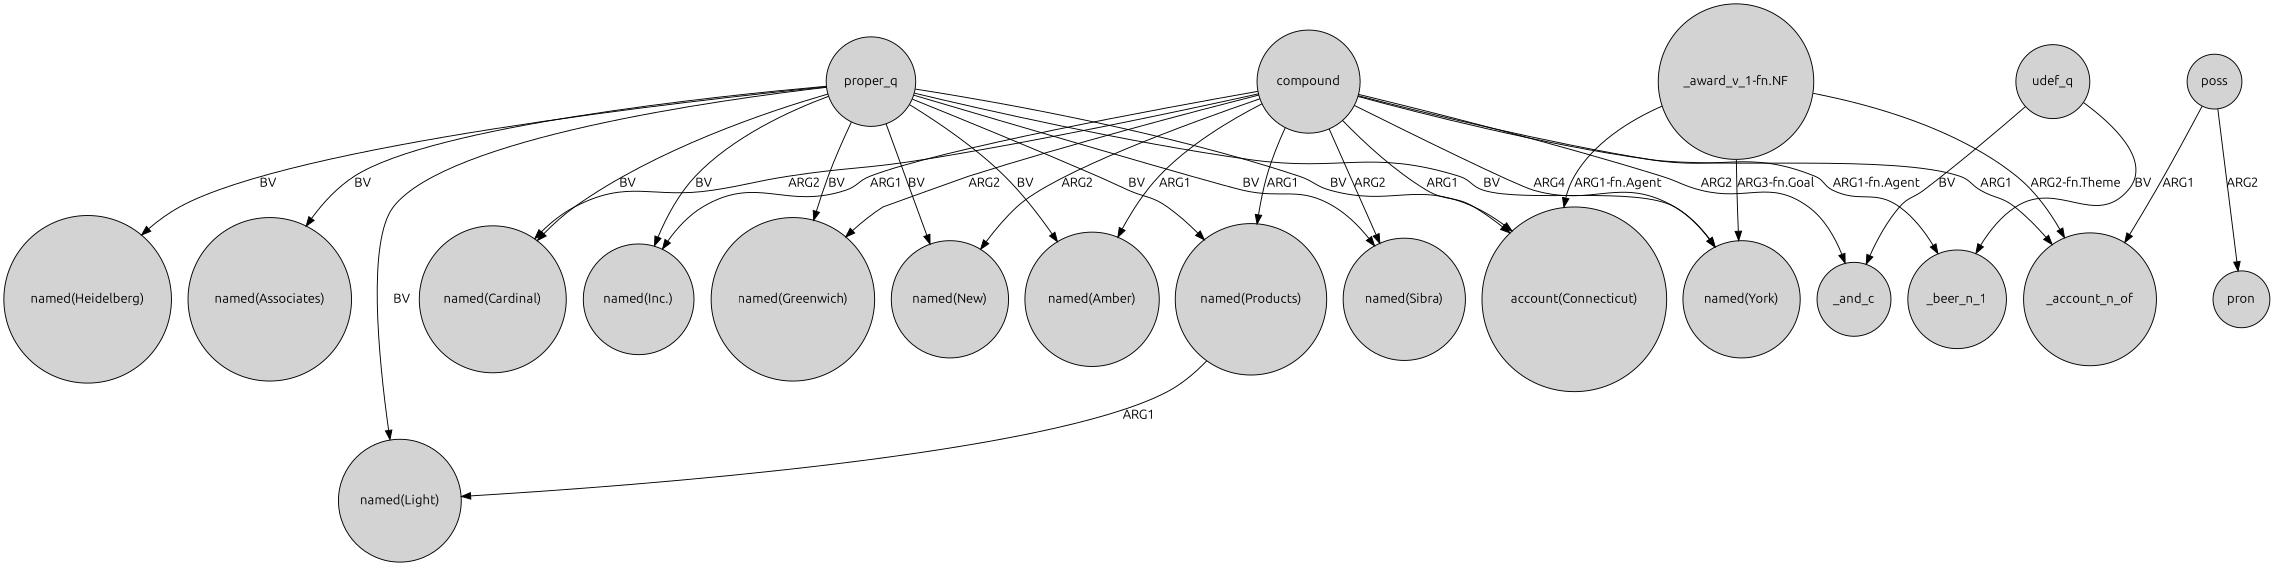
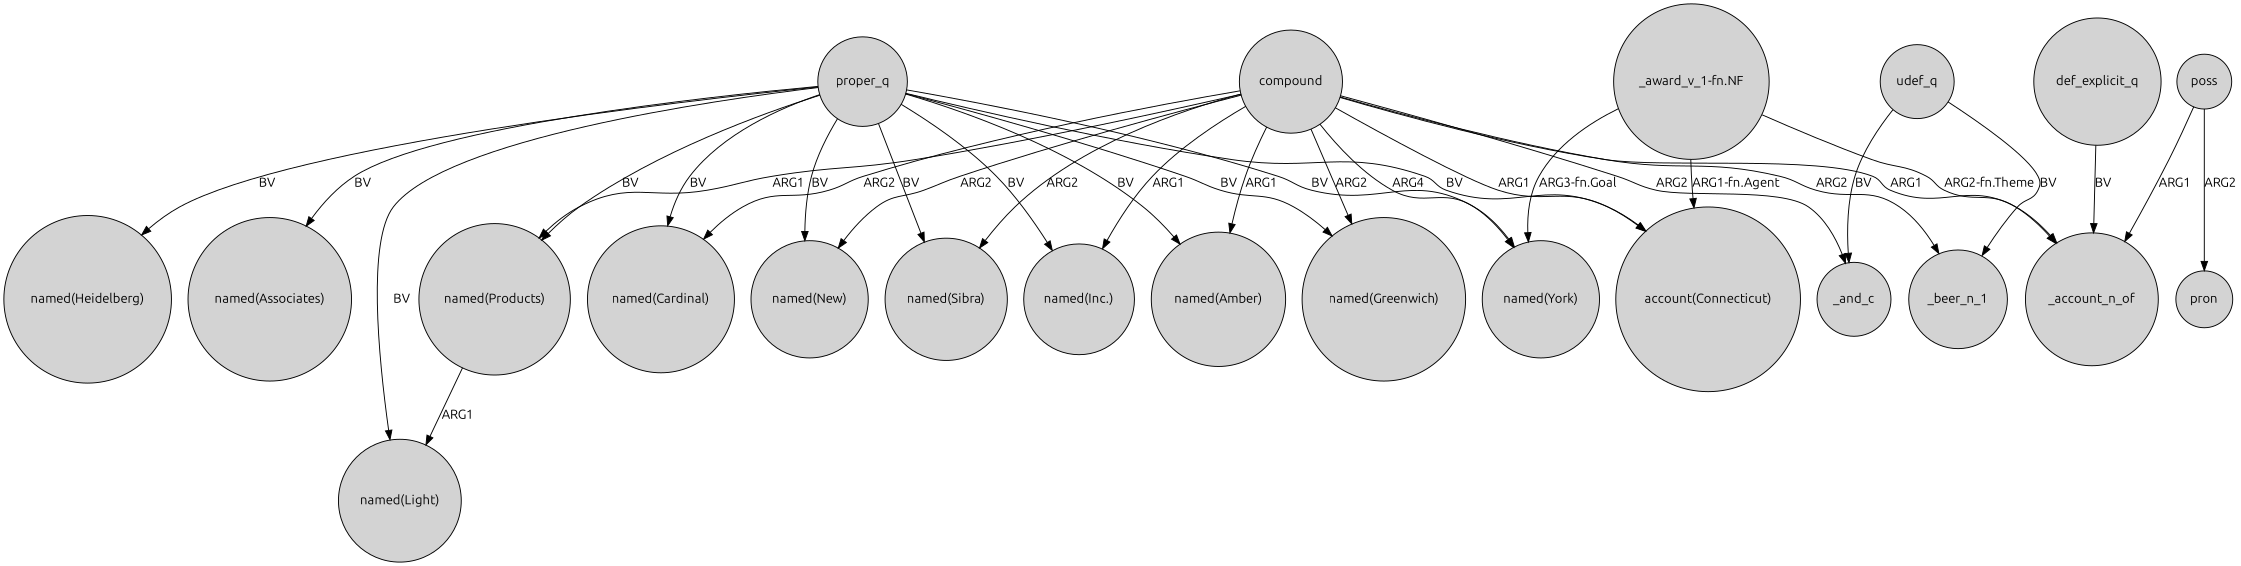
node "def_explicit_q": added
edge "compound" -> "_beer_n_1": label "ARG1-fn.Agent" -> "ARG2"
